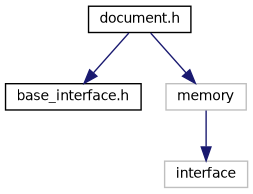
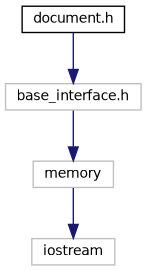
edge "document.h" -> "memory": now "base_interface.h" -> "memory"
node "base_interface.h": color black -> grey75
node "interface": label "interface" -> "iostream"
